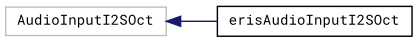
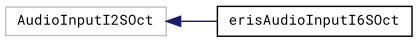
node "erisAudioInputI2SOct": label "erisAudioInputI2SOct" -> "erisAudioInputI6SOct"
